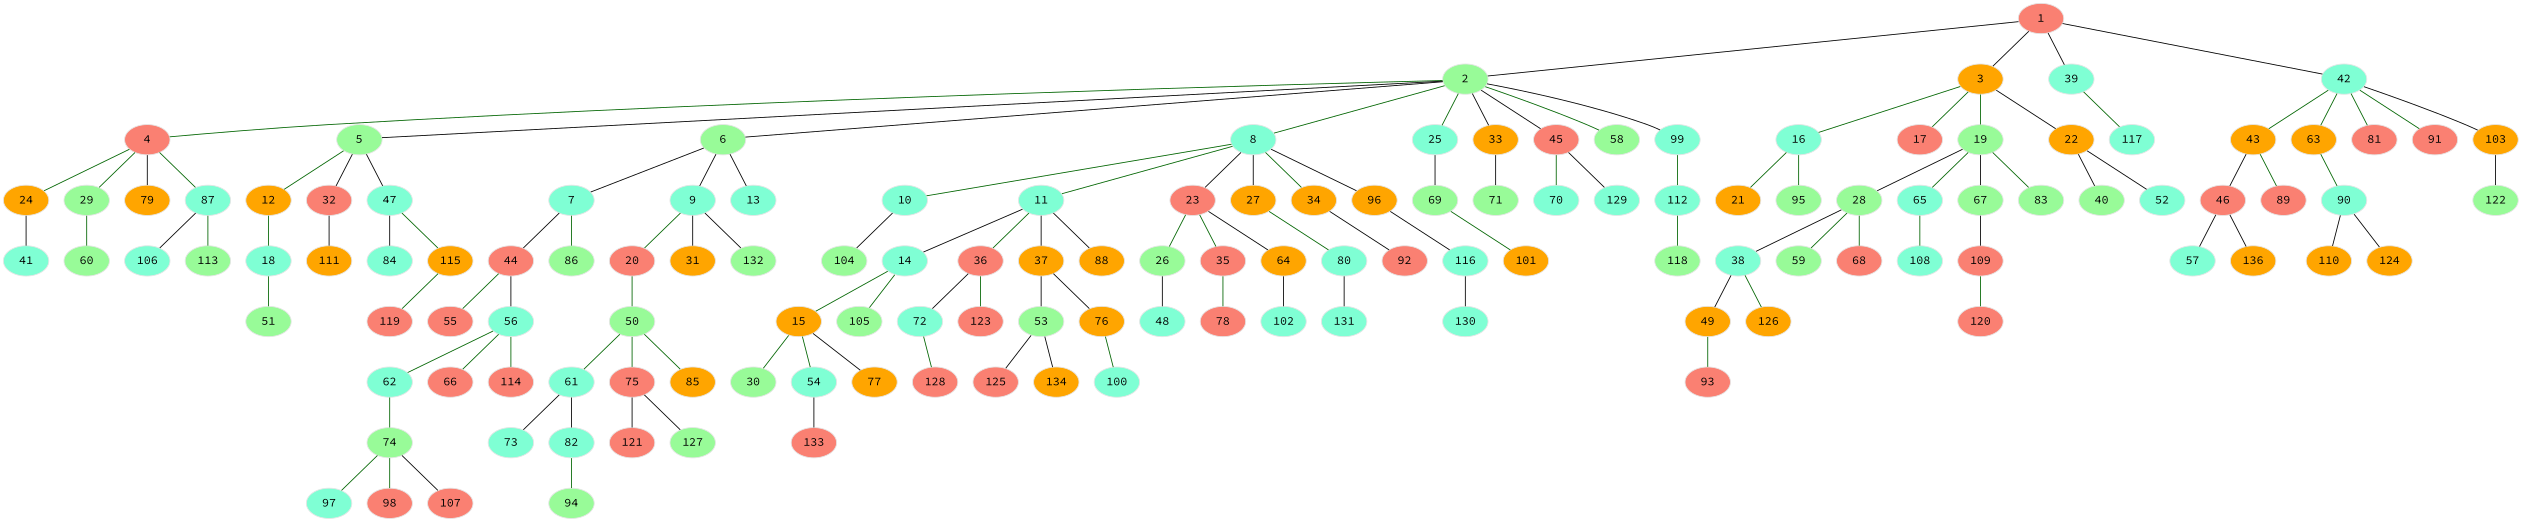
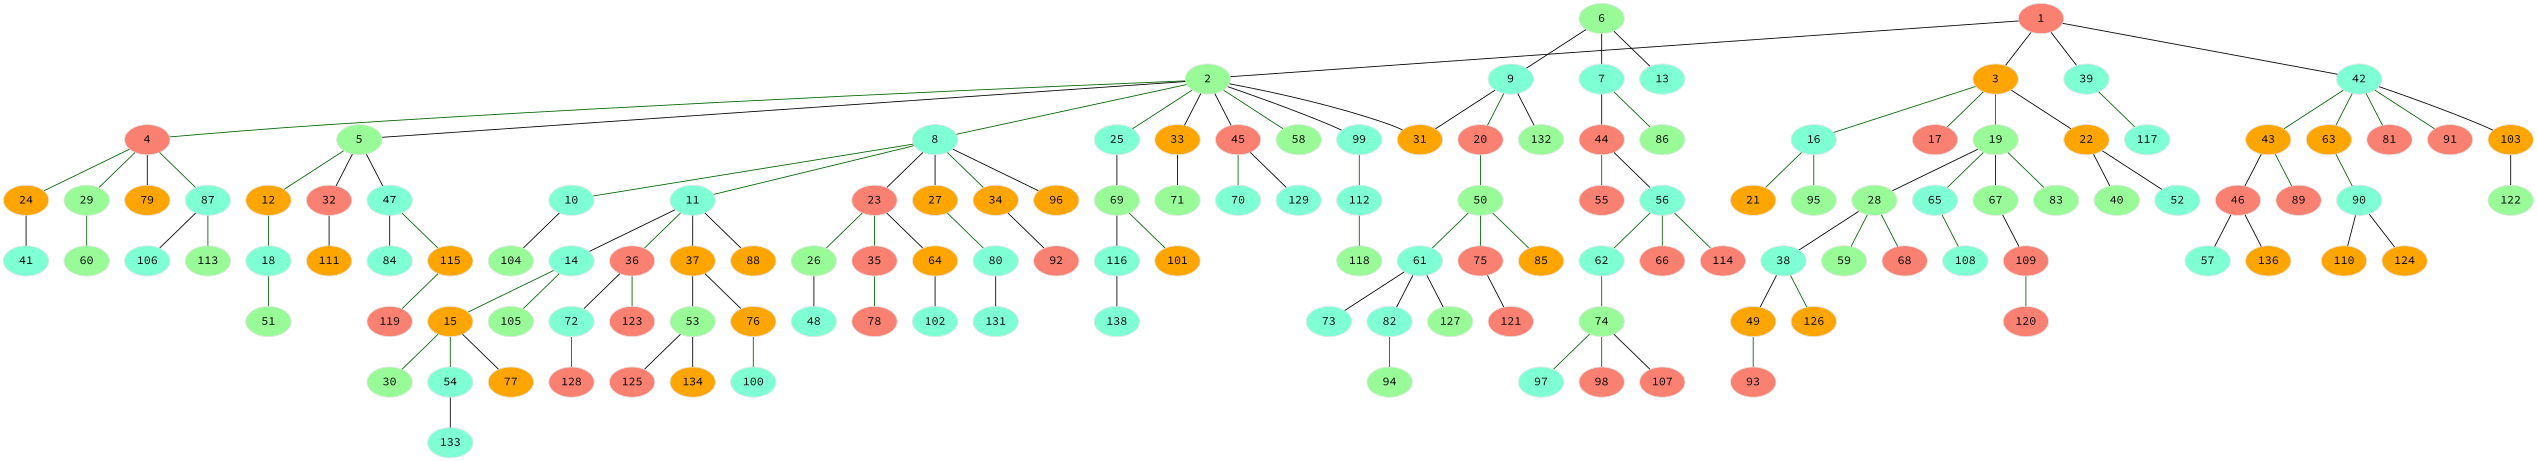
edge "2" -- "6": now "2" -- "31"
edge "96" -- "116": now "69" -- "116"
node "130": label "130" -> "138"
edge "75" -- "127": now "61" -- "127"
node "133": fillcolor salmon -> aquamarine
